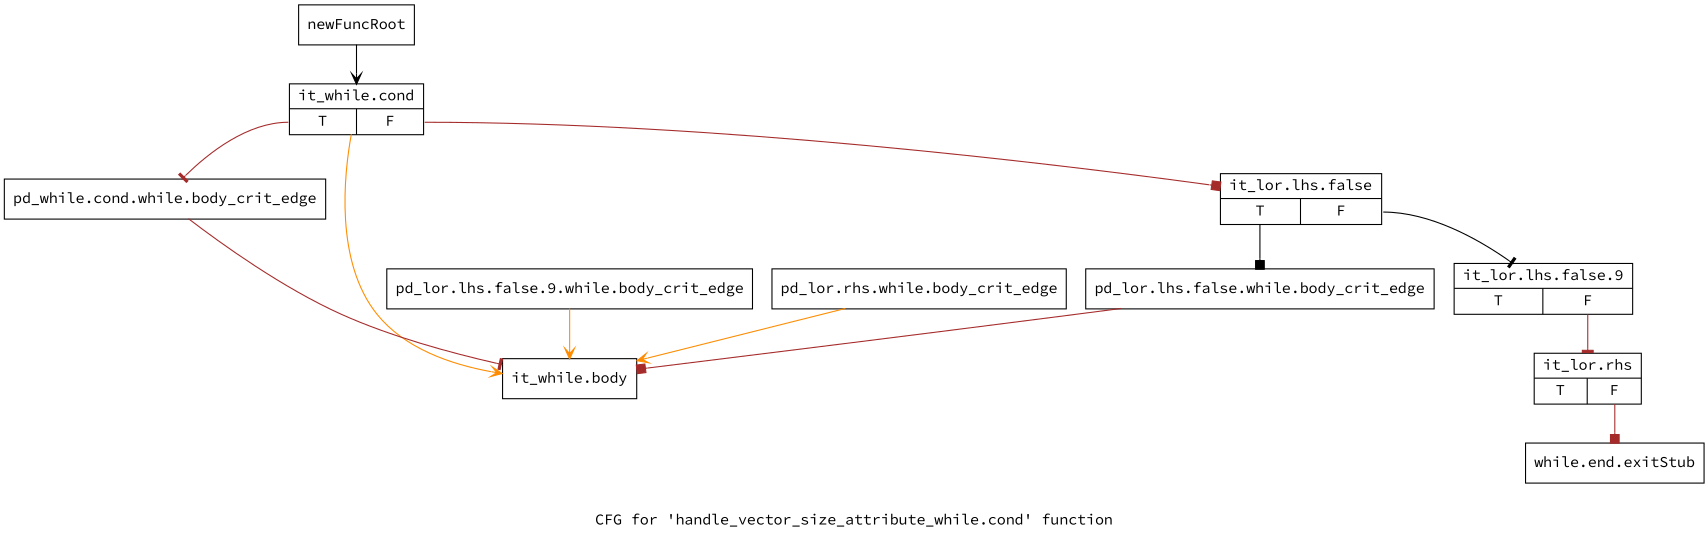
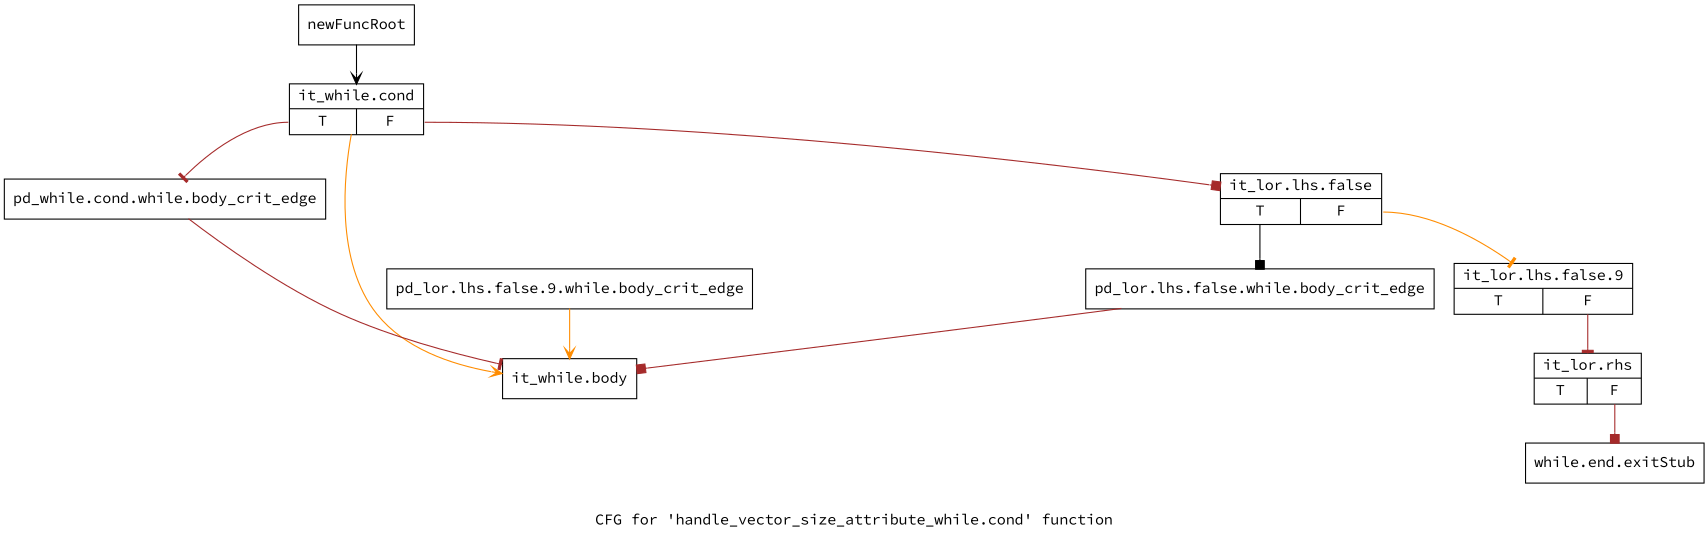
edge "it_lor.lhs.false" -> "it_lor.lhs.false.9": color black -> darkorange
node "pd_lor.rhs.while.body_crit_edge": removed
